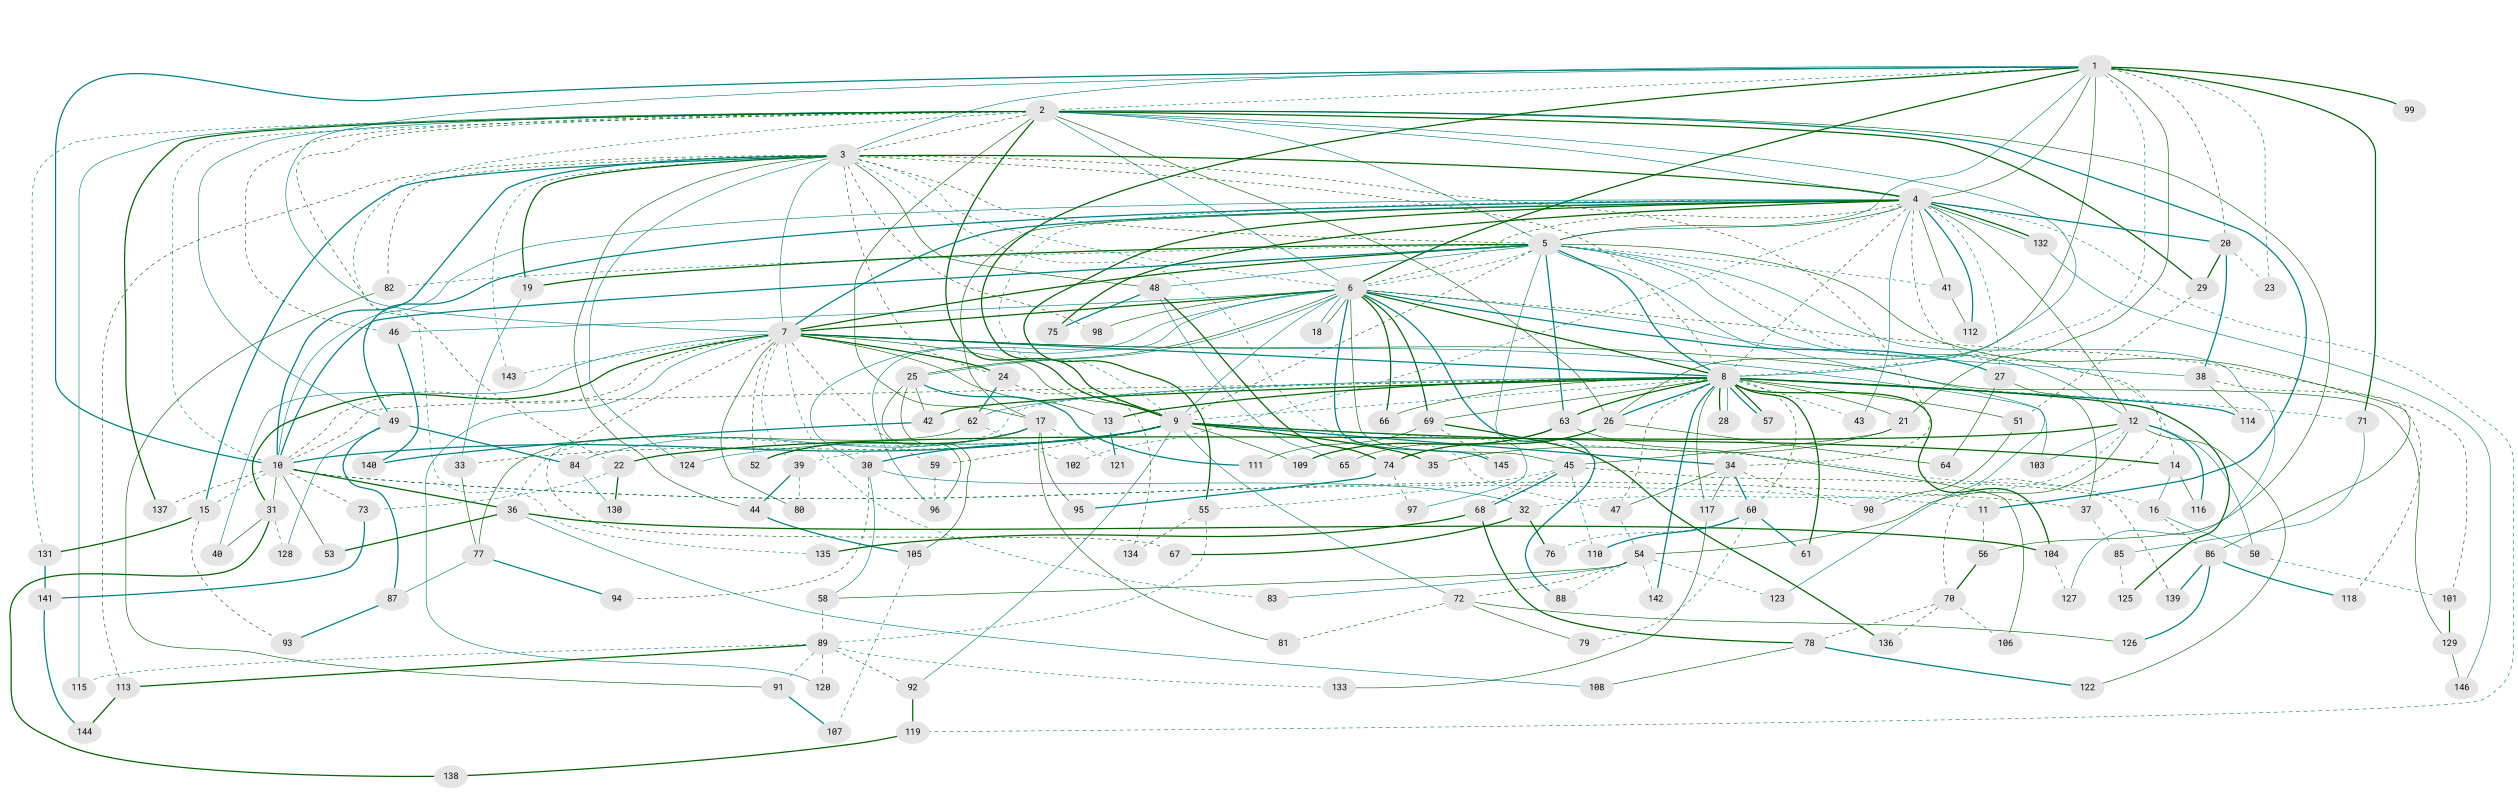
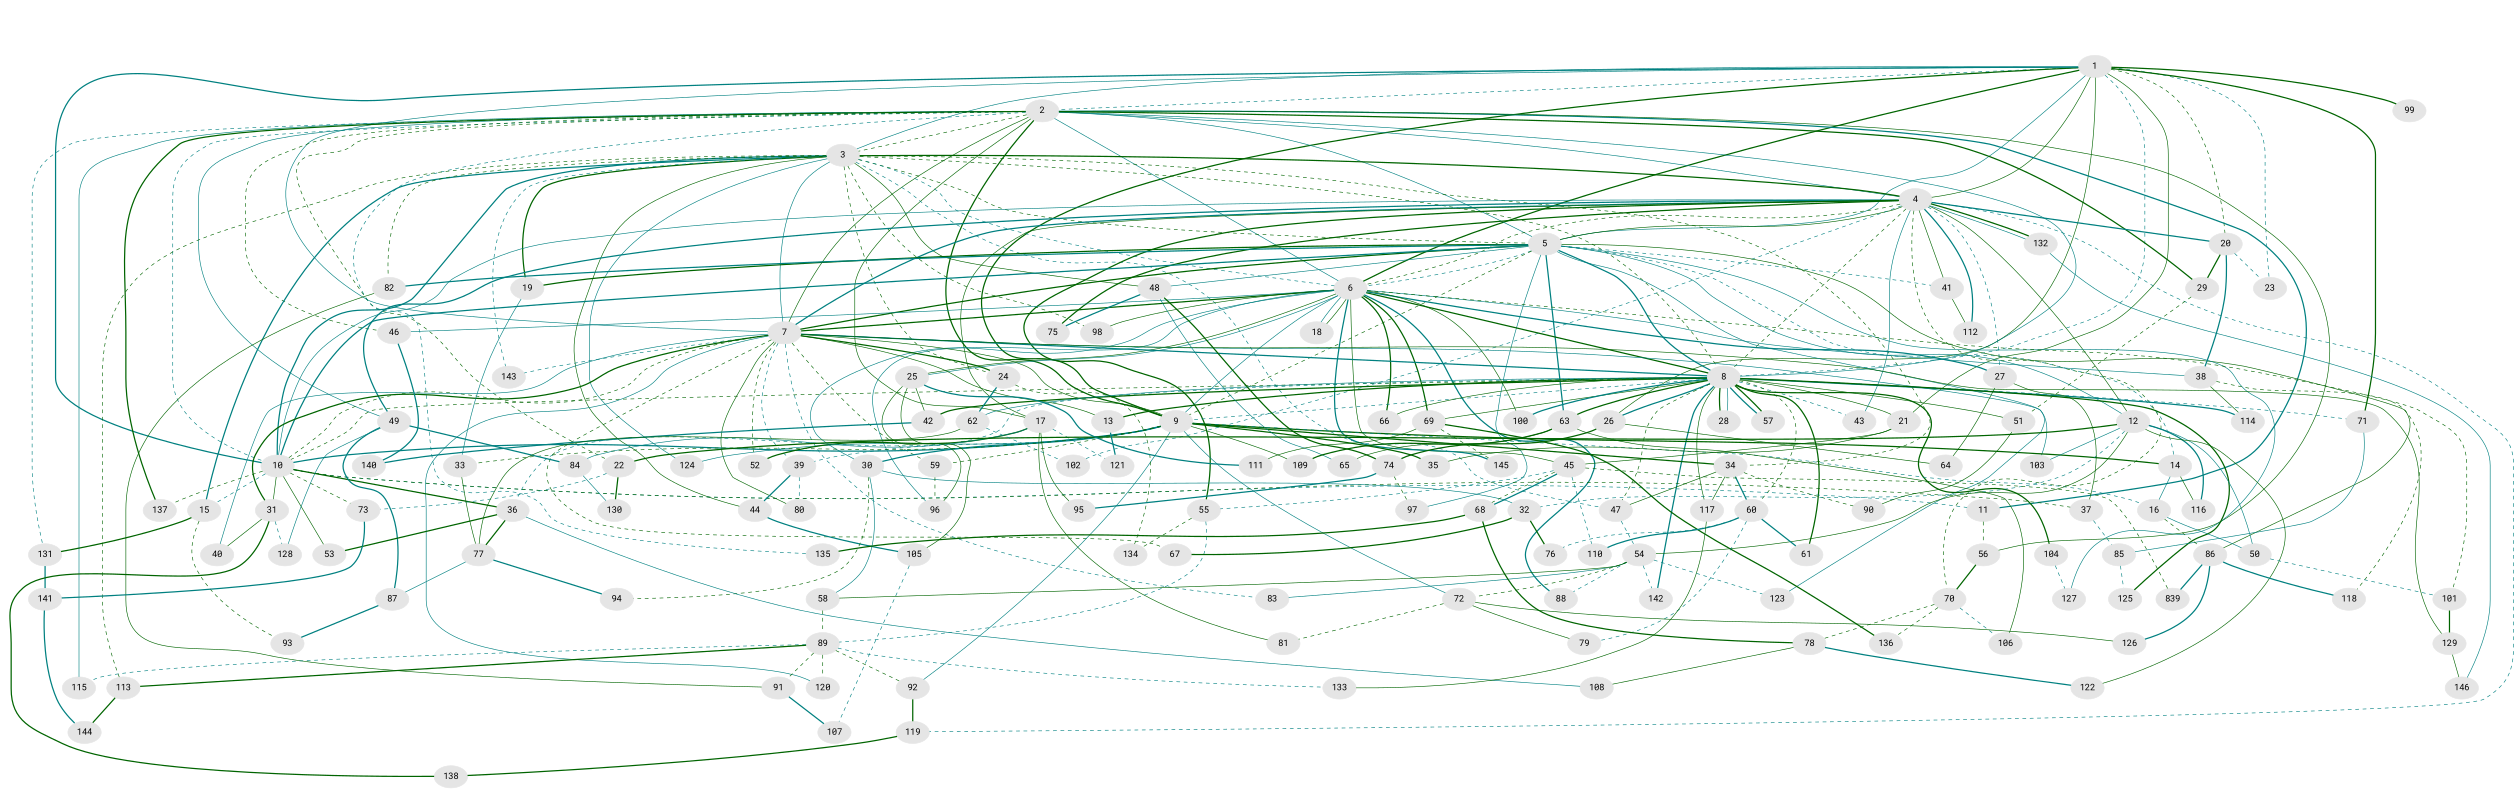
edge "4" -- "9": removed
edge "2" -- "26": now "2" -- "7"
edge "5" -- "82": style dashed -> bold
node "100": added
edge "9" -- "34": color teal -> darkgreen
edge "36" -- "104": now "36" -- "77"
node "139": label "139" -> "839"
edge "89" -- "91": color teal -> darkgreen
